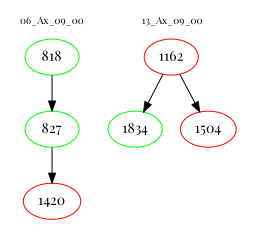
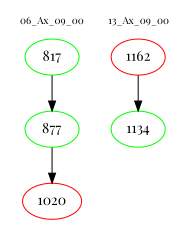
node "818": label "818" -> "817"
node "827": label "827" -> "877"
node "1834": label "1834" -> "1134"
node "1504": removed
node "1420": label "1420" -> "1020"
